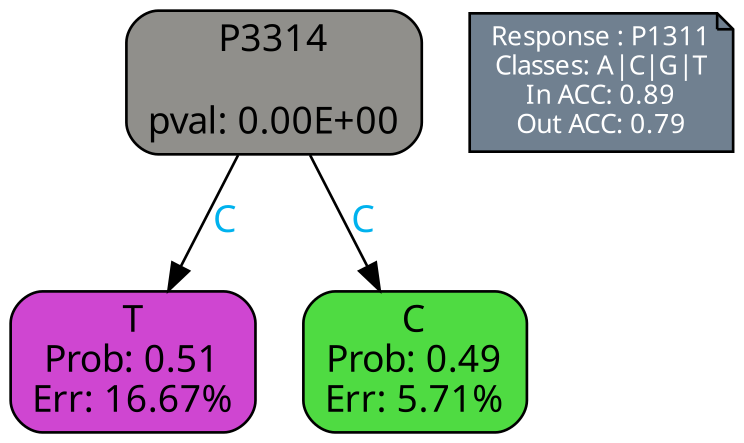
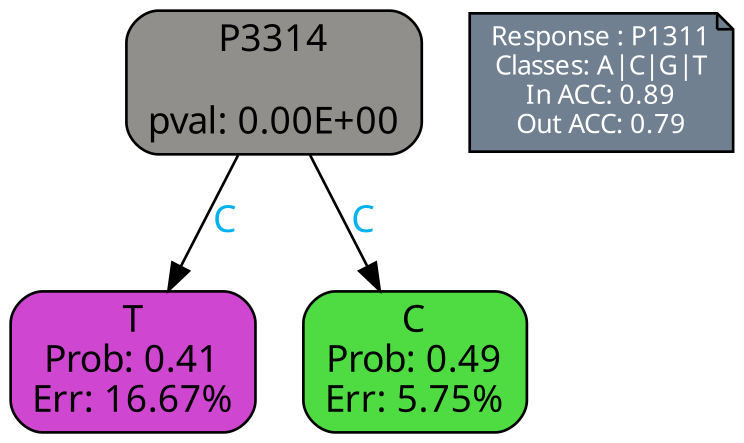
node "T Prob: 0.51 Err: 16.67%": label "T Prob: 0.51 Err: 16.67%" -> "T Prob: 0.41 Err: 16.67%"
node "C Prob: 0.49 Err: 5.71%": label "C Prob: 0.49 Err: 5.71%" -> "C Prob: 0.49 Err: 5.75%"
